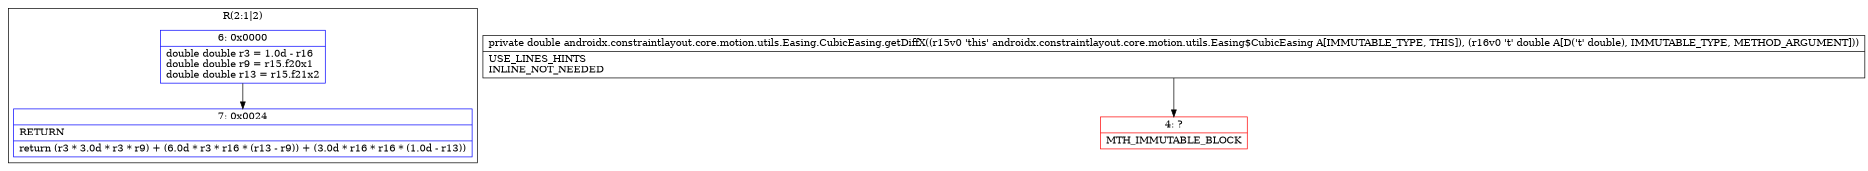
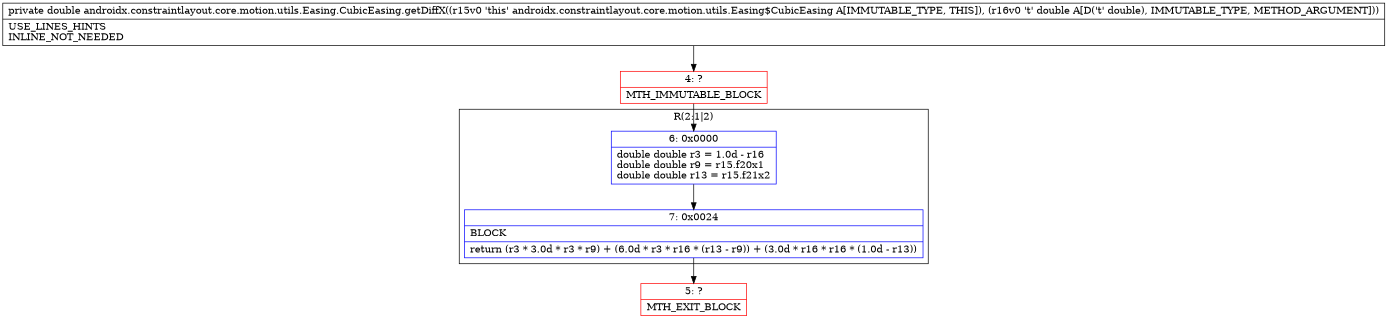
edge "4: ?" -> "6: 0x0000": added
node "7: 0x0024": text "RETURN" -> "BLOCK"
node "5: ?": added
